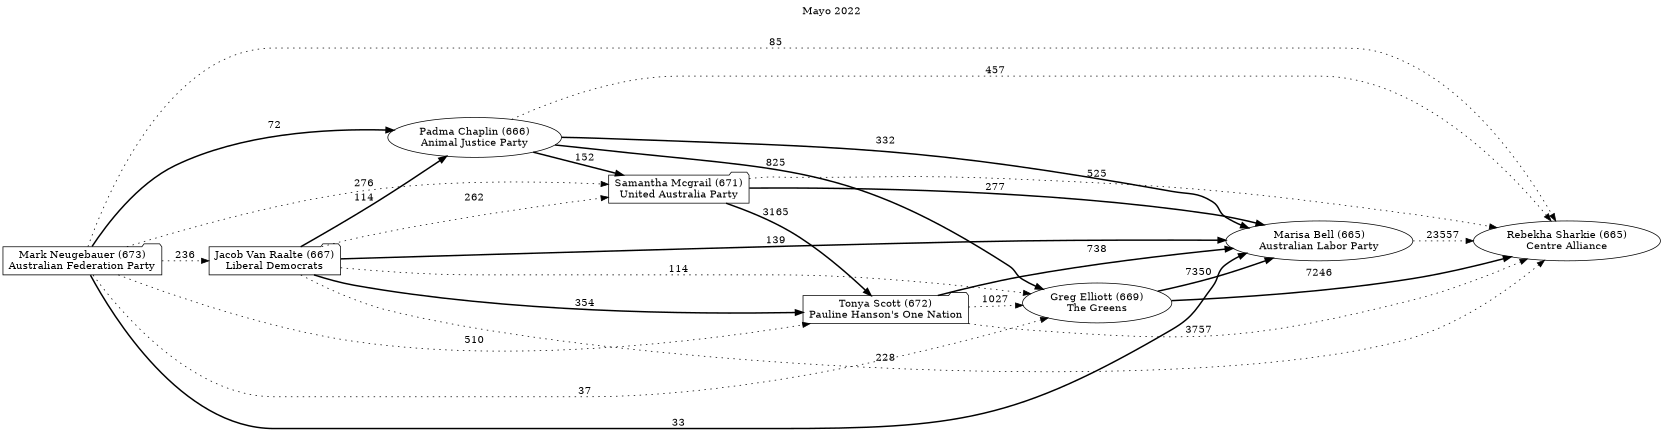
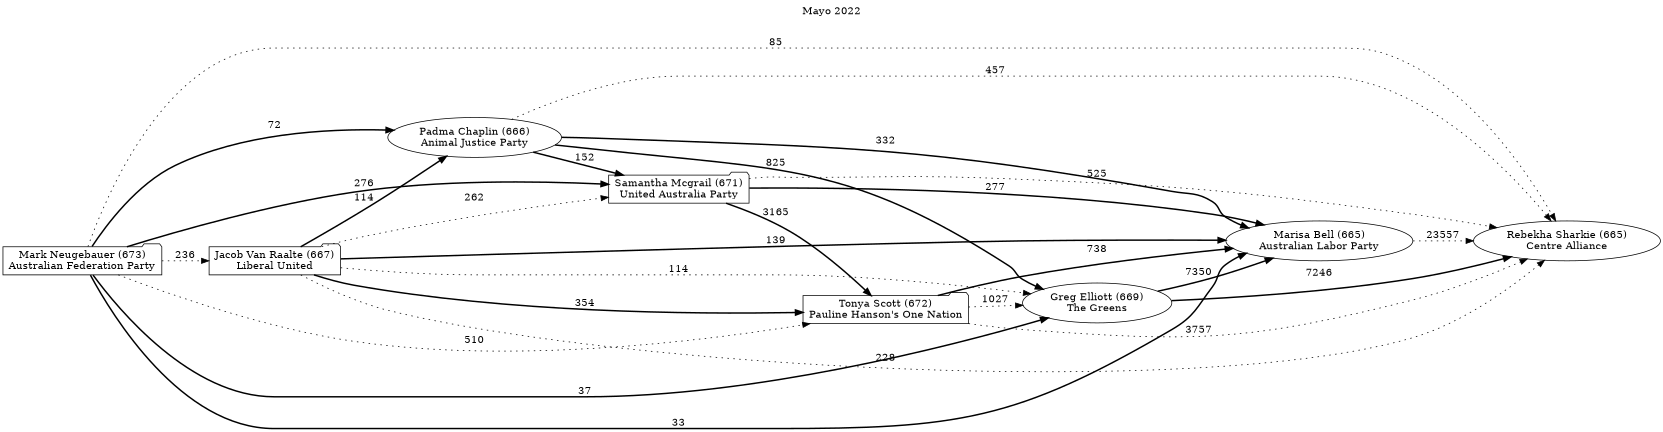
edge "Mark Neugebauer (673) Australian Federation Party" -> "Samantha Mcgrail (671) United Australia Party": style dotted -> bold
node "Jacob Van Raalte (667) Liberal Democrats": label "Jacob Van Raalte (667) Liberal Democrats" -> "Jacob Van Raalte (667) Liberal United"
edge "Mark Neugebauer (673) Australian Federation Party" -> "Greg Elliott (669) The Greens": style dotted -> bold
